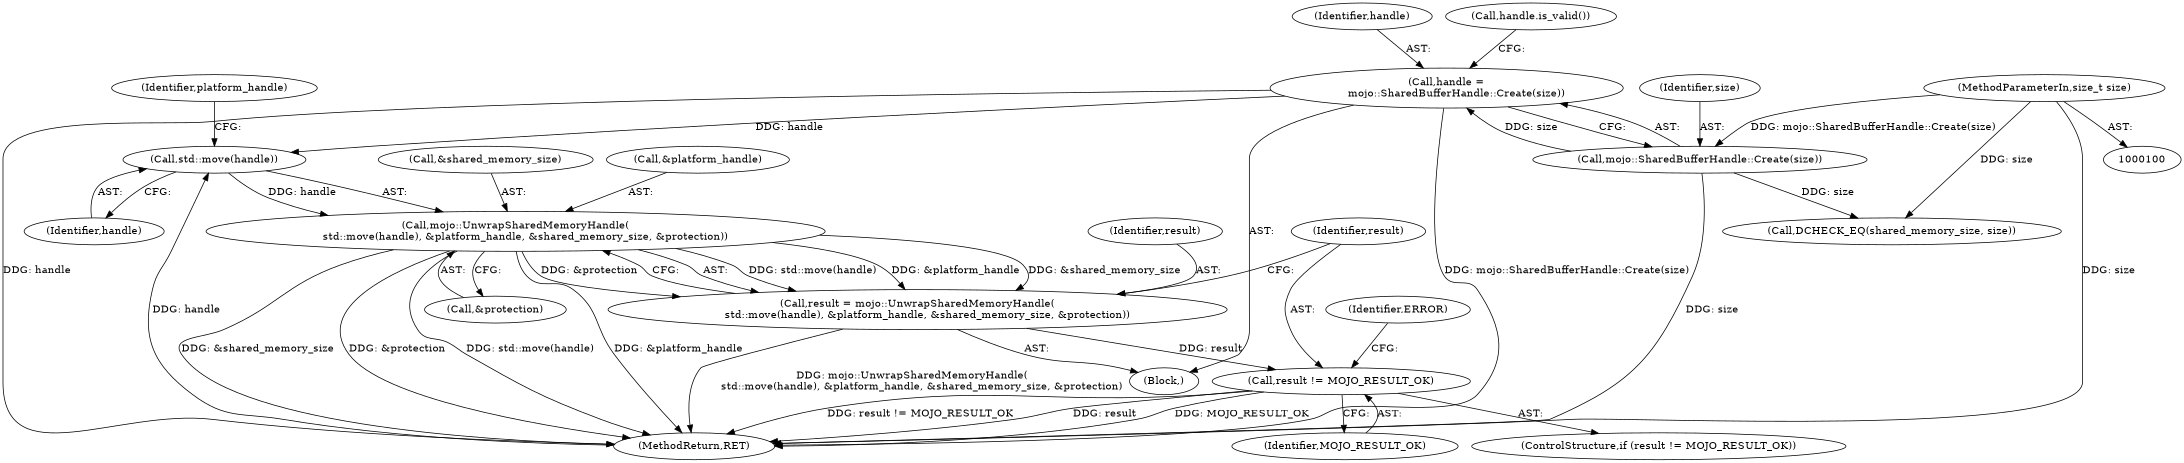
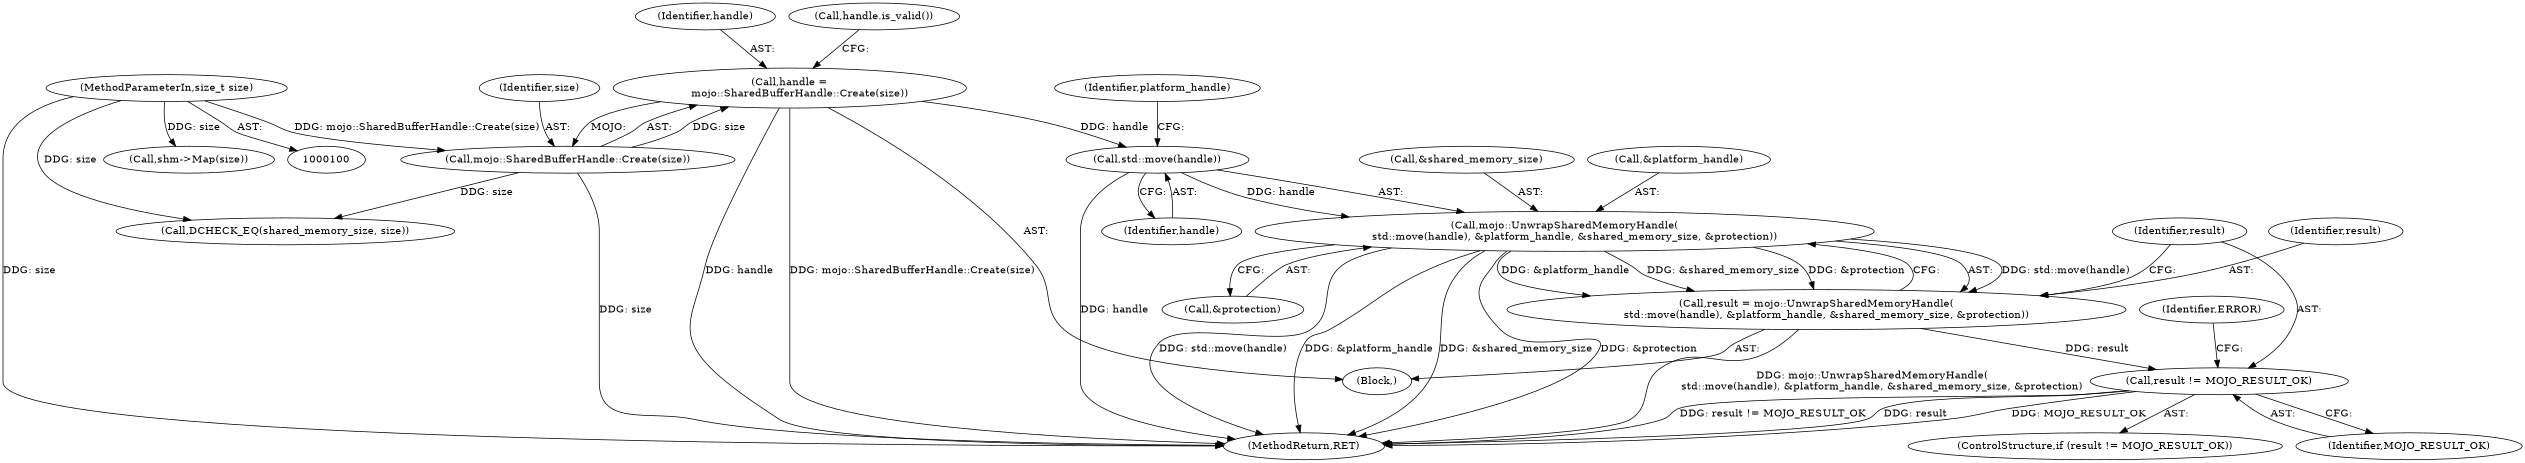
edge "(Call,handle = mojo::SharedBufferHandle::Create(size))" -> "(Call,mojo::SharedBufferHandle::Create(size))": label "CFG: " -> "MOJO: "
node "(Call,shm->Map(size))": added
edge "(MethodReturn,RET)" -> "(Call,std::move(handle))": reversed
